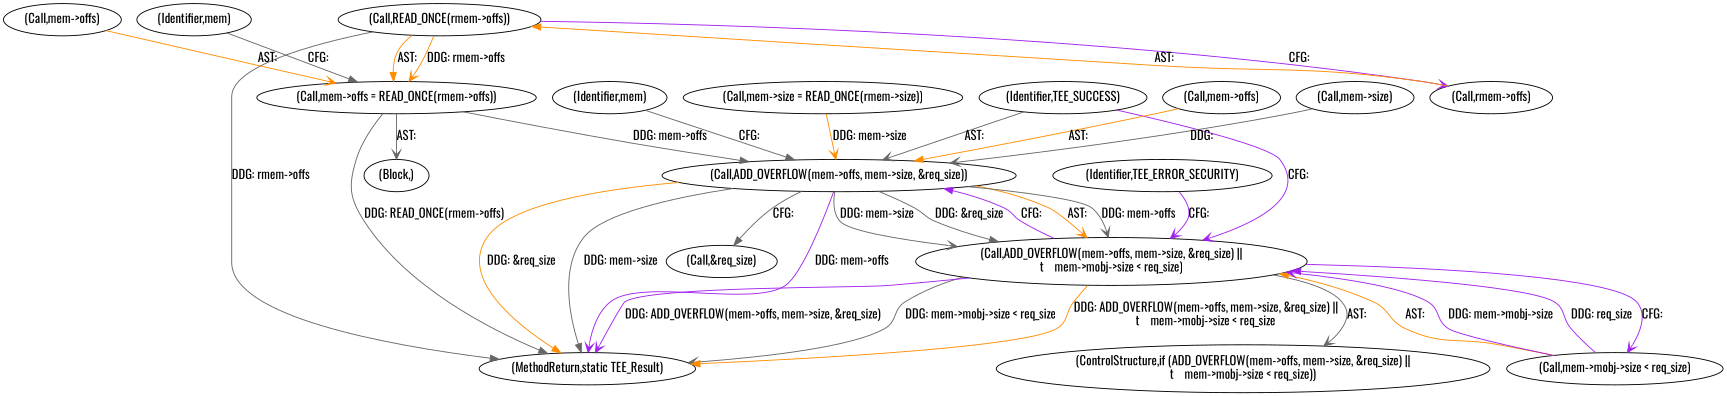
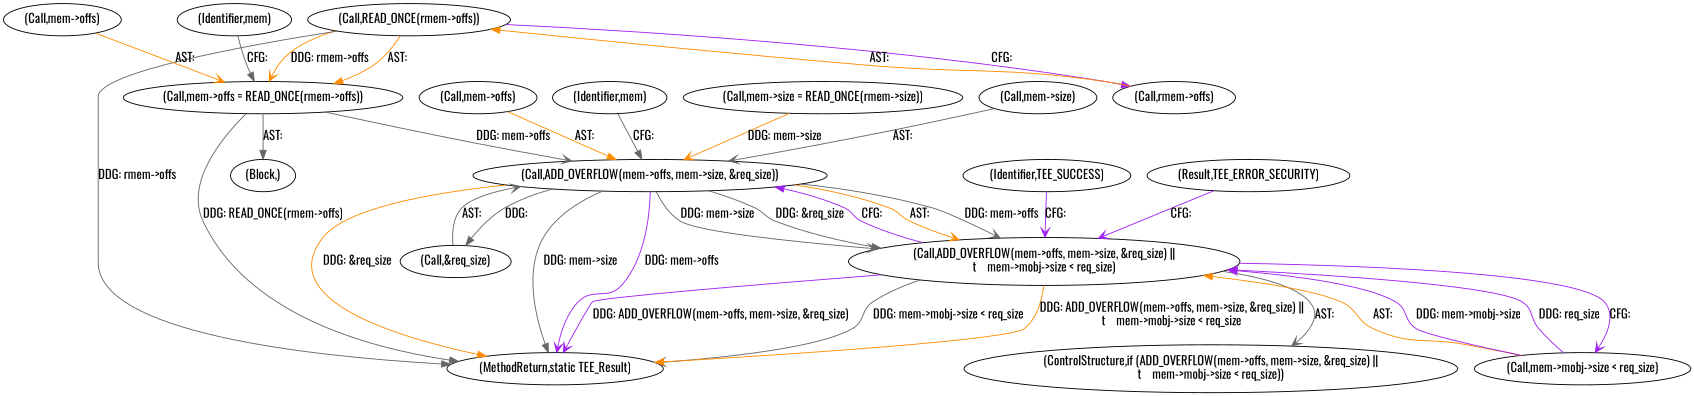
edge "(Call,READ_ONCE(rmem->offs))" -> "(Call,rmem->offs)": arrowhead vee -> normal
edge "(Call,mem->offs = READ_ONCE(rmem->offs))" -> "(Block,)": arrowhead vee -> normal
edge "(Identifier,TEE_SUCCESS)" -> "(Call,ADD_OVERFLOW(mem->offs, mem->size, &req_size))": now "(Call,&req_size)" -> "(Call,ADD_OVERFLOW(mem->offs, mem->size, &req_size))"
edge "(Call,mem->size)" -> "(Call,ADD_OVERFLOW(mem->offs, mem->size, &req_size))": label "DDG: " -> "AST: "
edge "(Call,mem->offs = READ_ONCE(rmem->offs))" -> "(Call,ADD_OVERFLOW(mem->offs, mem->size, &req_size))": arrowhead normal -> vee
node "(Identifier,TEE_ERROR_SECURITY)": label "(Identifier,TEE_ERROR_SECURITY)" -> "(Result,TEE_ERROR_SECURITY)"
edge "(Call,ADD_OVERFLOW(mem->offs, mem->size, &req_size))" -> "(Call,&req_size)": label "CFG: " -> "DDG: "
